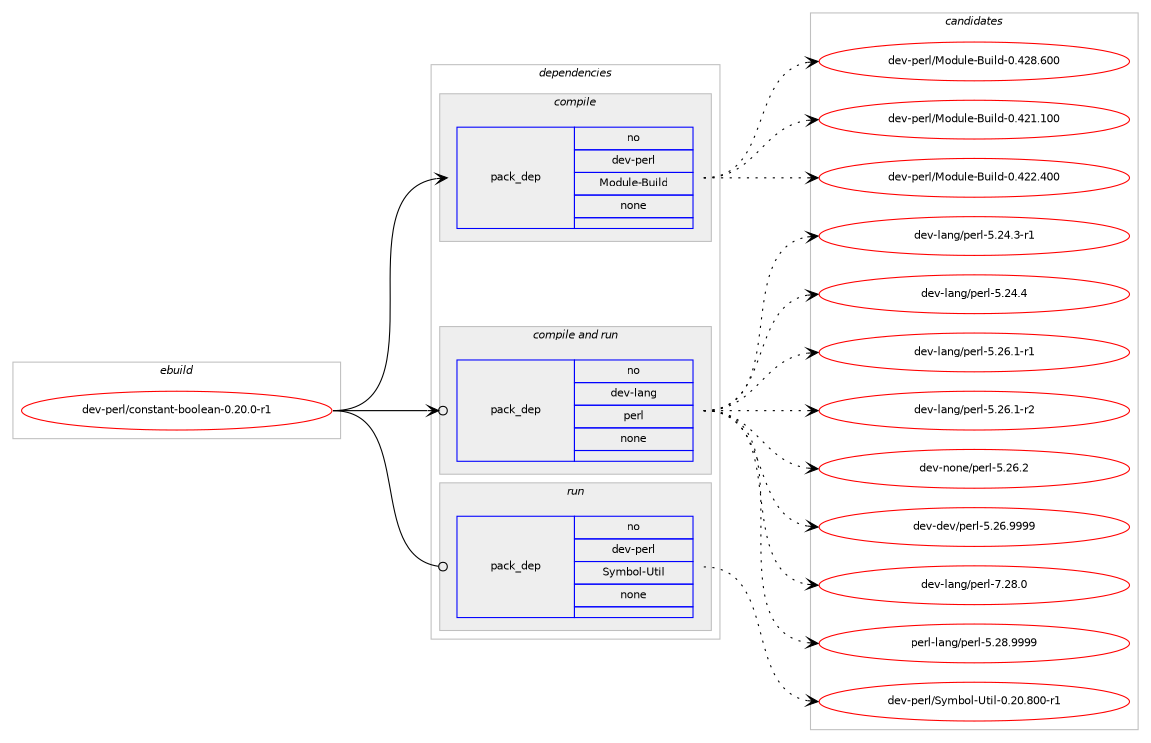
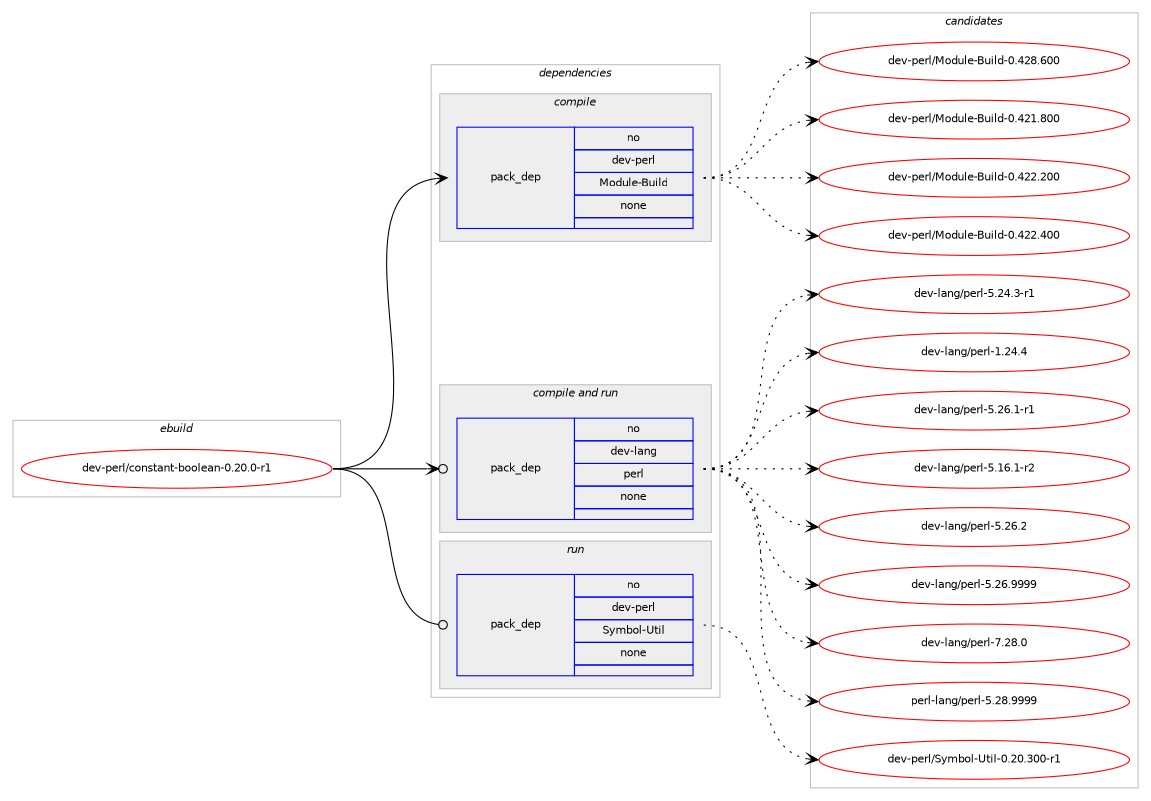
node "dev-perl/Module-Build-0.421.100": label "dev-perl/Module-Build-0.421.100" -> "dev-perl/Module-Build-0.421.800"
node "dev-perl/Module-Build-0.422.200": added
node "dev-lang/perl-5.24.4": label "dev-lang/perl-5.24.4" -> "dev-lang/perl-1.24.4"
node "dev-lang/perl-5.26.1-r2": label "dev-lang/perl-5.26.1-r2" -> "dev-lang/perl-5.16.1-r2"
node "dev-none/perl-5.26.2": label "dev-none/perl-5.26.2" -> "dev-lang/perl-5.26.2"
node "dev-dev/perl-5.26.9999": label "dev-dev/perl-5.26.9999" -> "dev-lang/perl-5.26.9999"
node "dev-perl/Symbol-Util-0.20.800-r1": label "dev-perl/Symbol-Util-0.20.800-r1" -> "dev-perl/Symbol-Util-0.20.300-r1"
